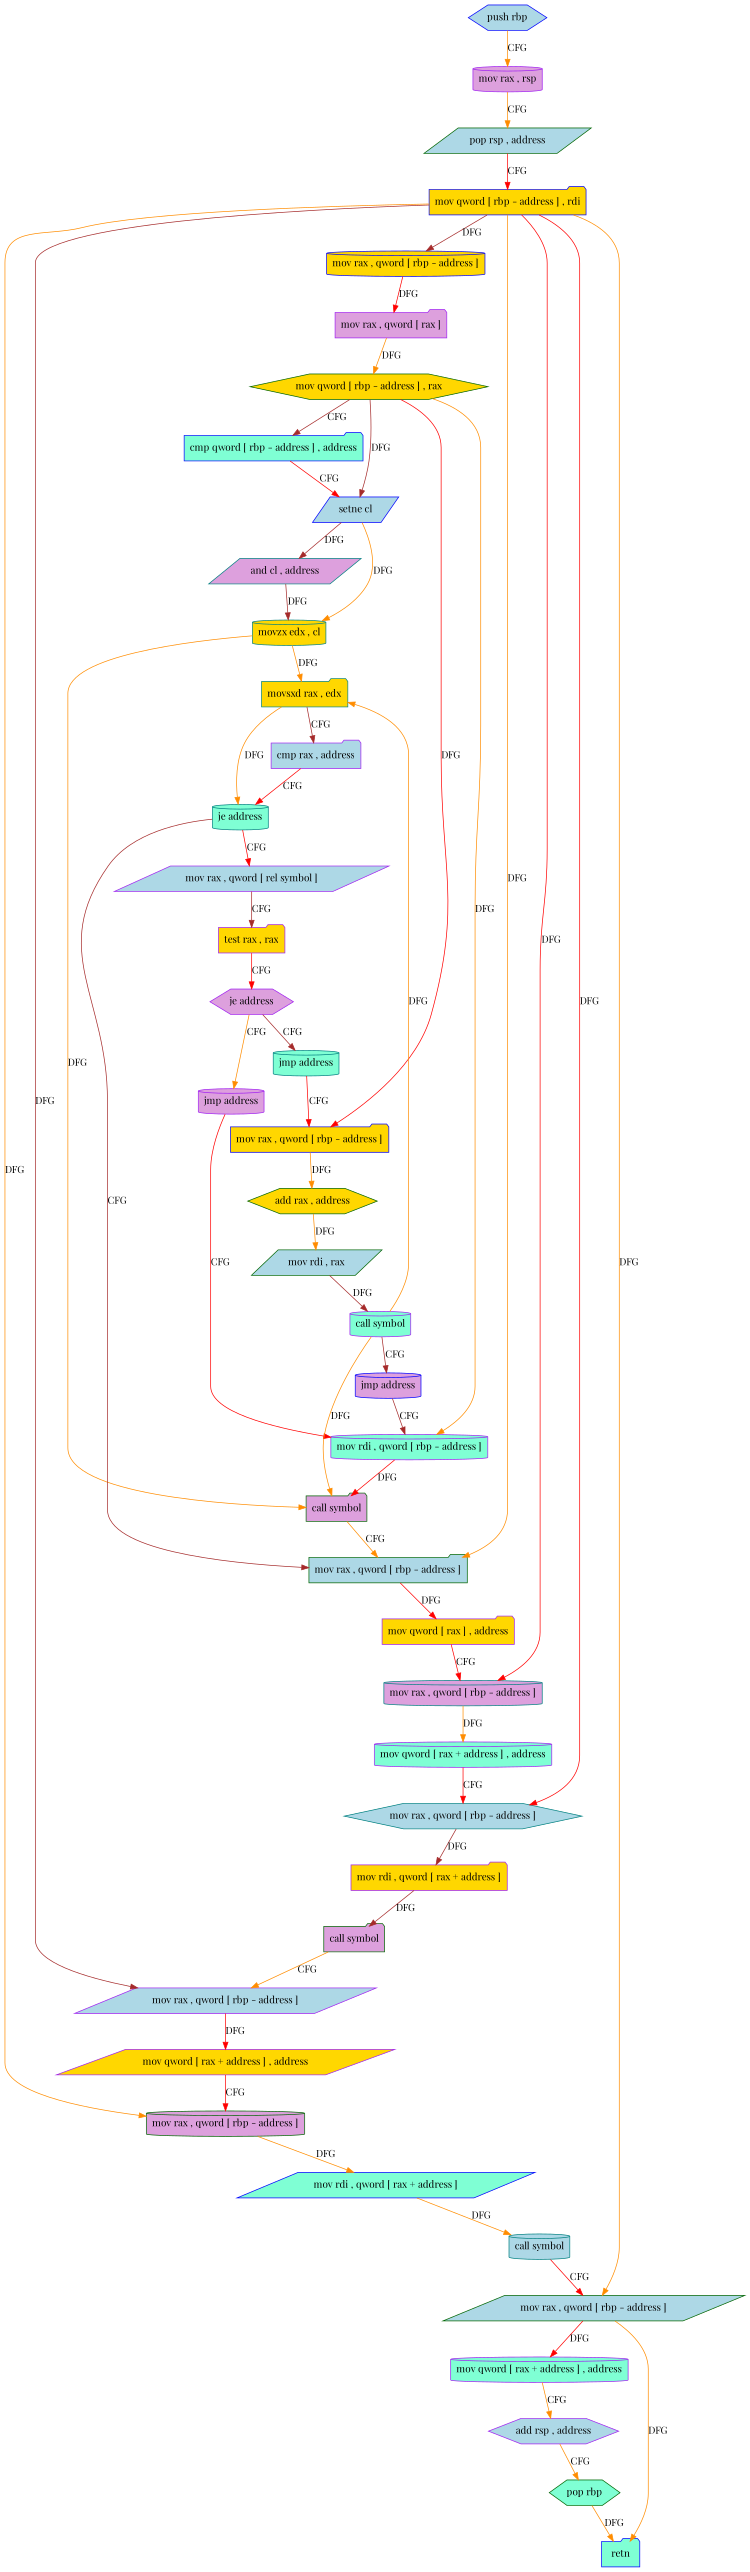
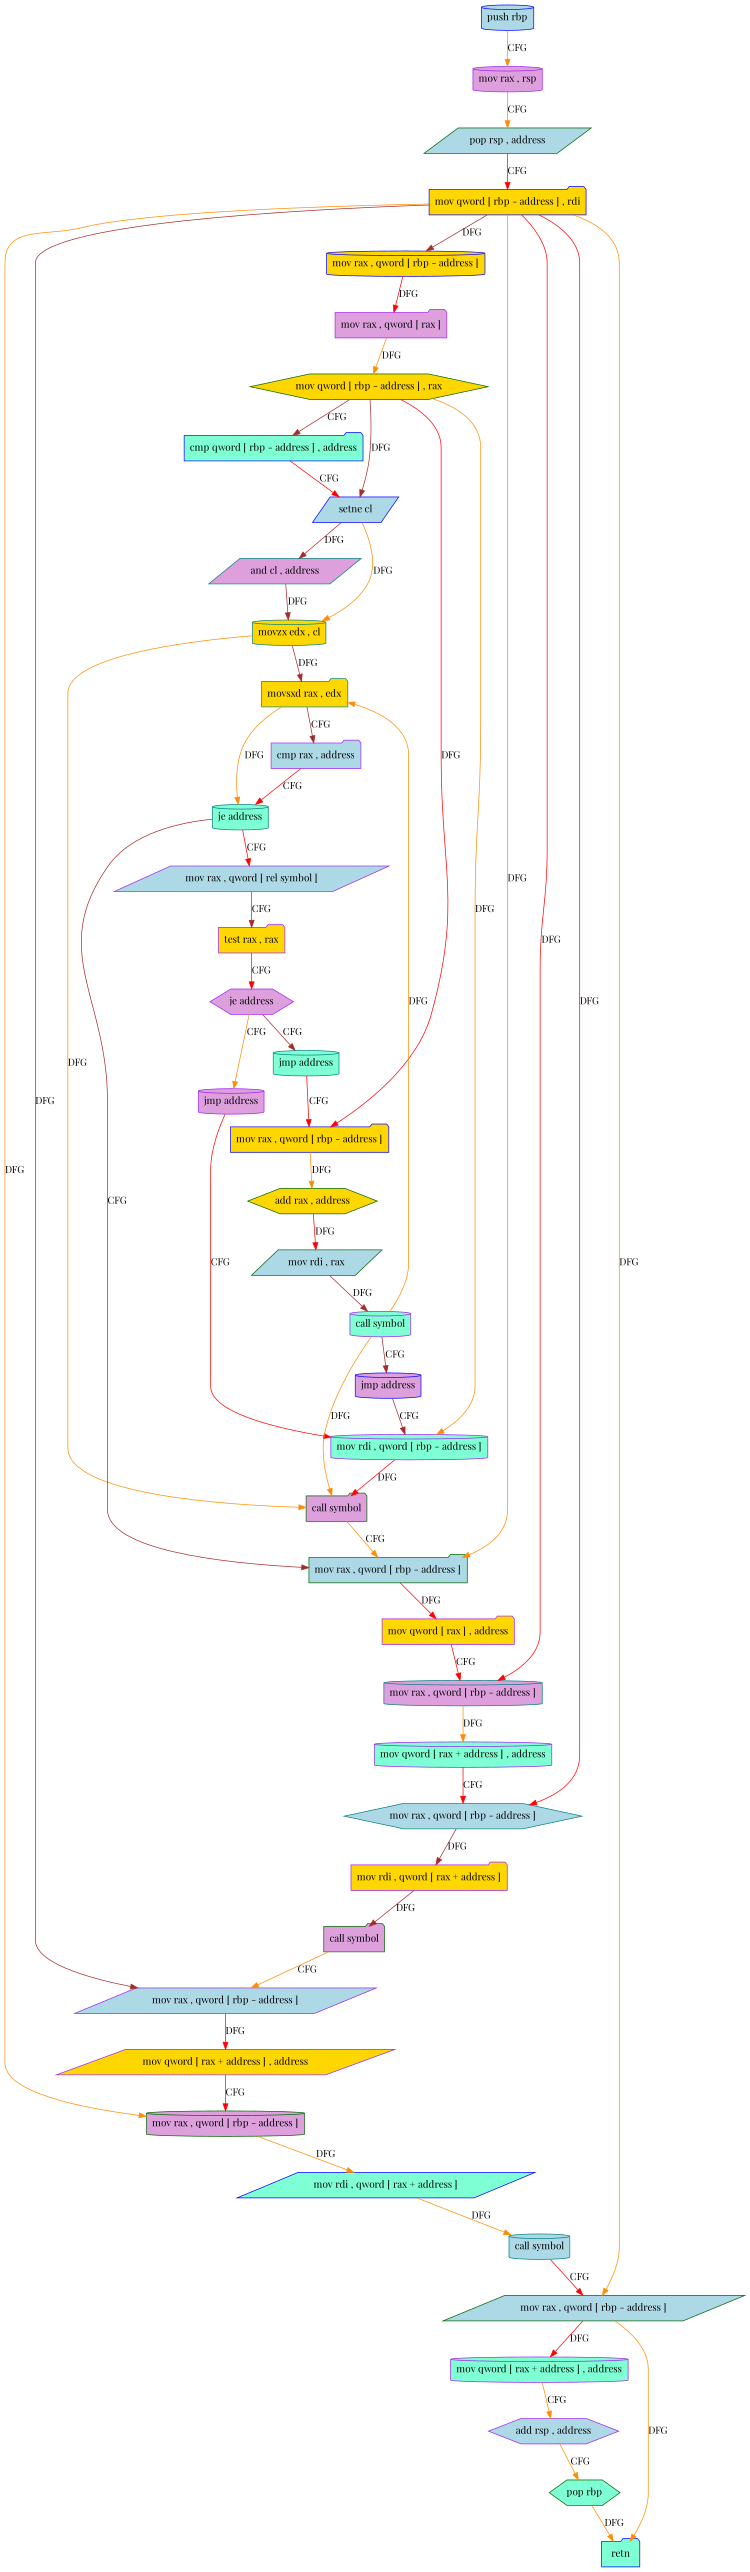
node "push rbp": shape hexagon -> cylinder
edge "movzx edx , cl" -> "movsxd rax , edx": color darkorange -> brown
edge "add rax , address" -> "mov rdi , rax": color darkorange -> red
